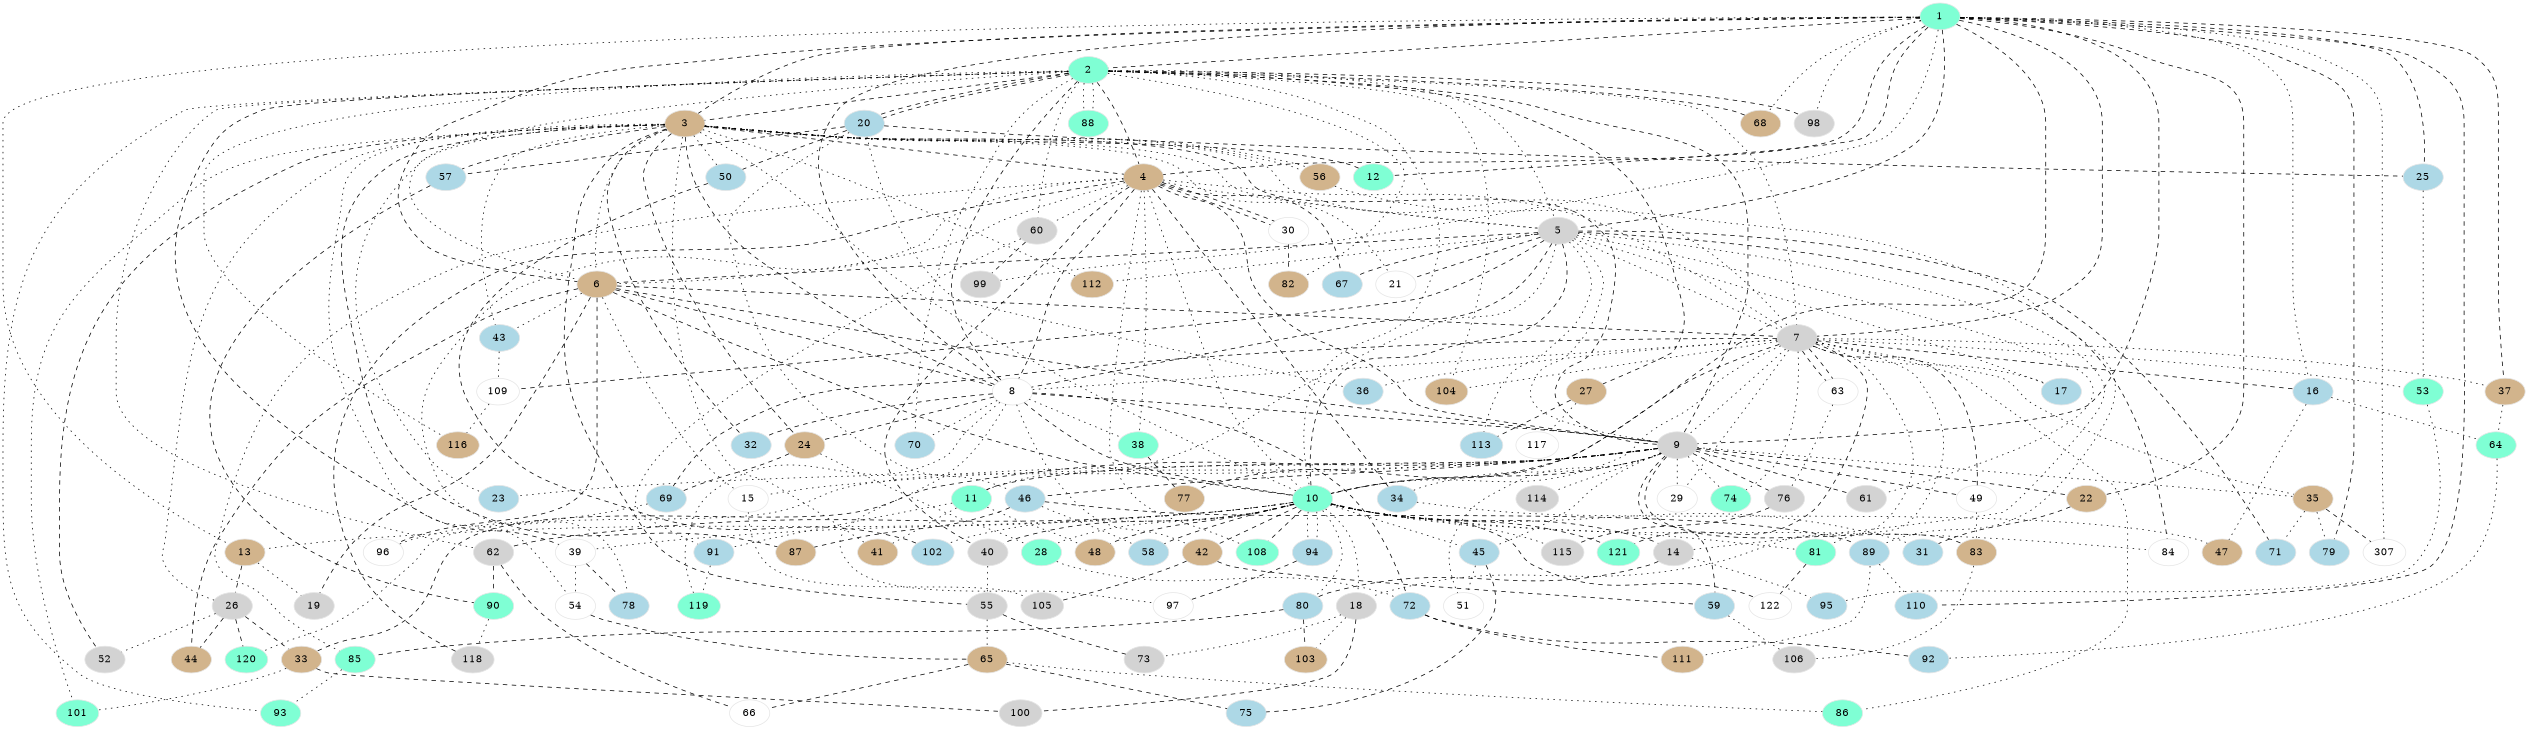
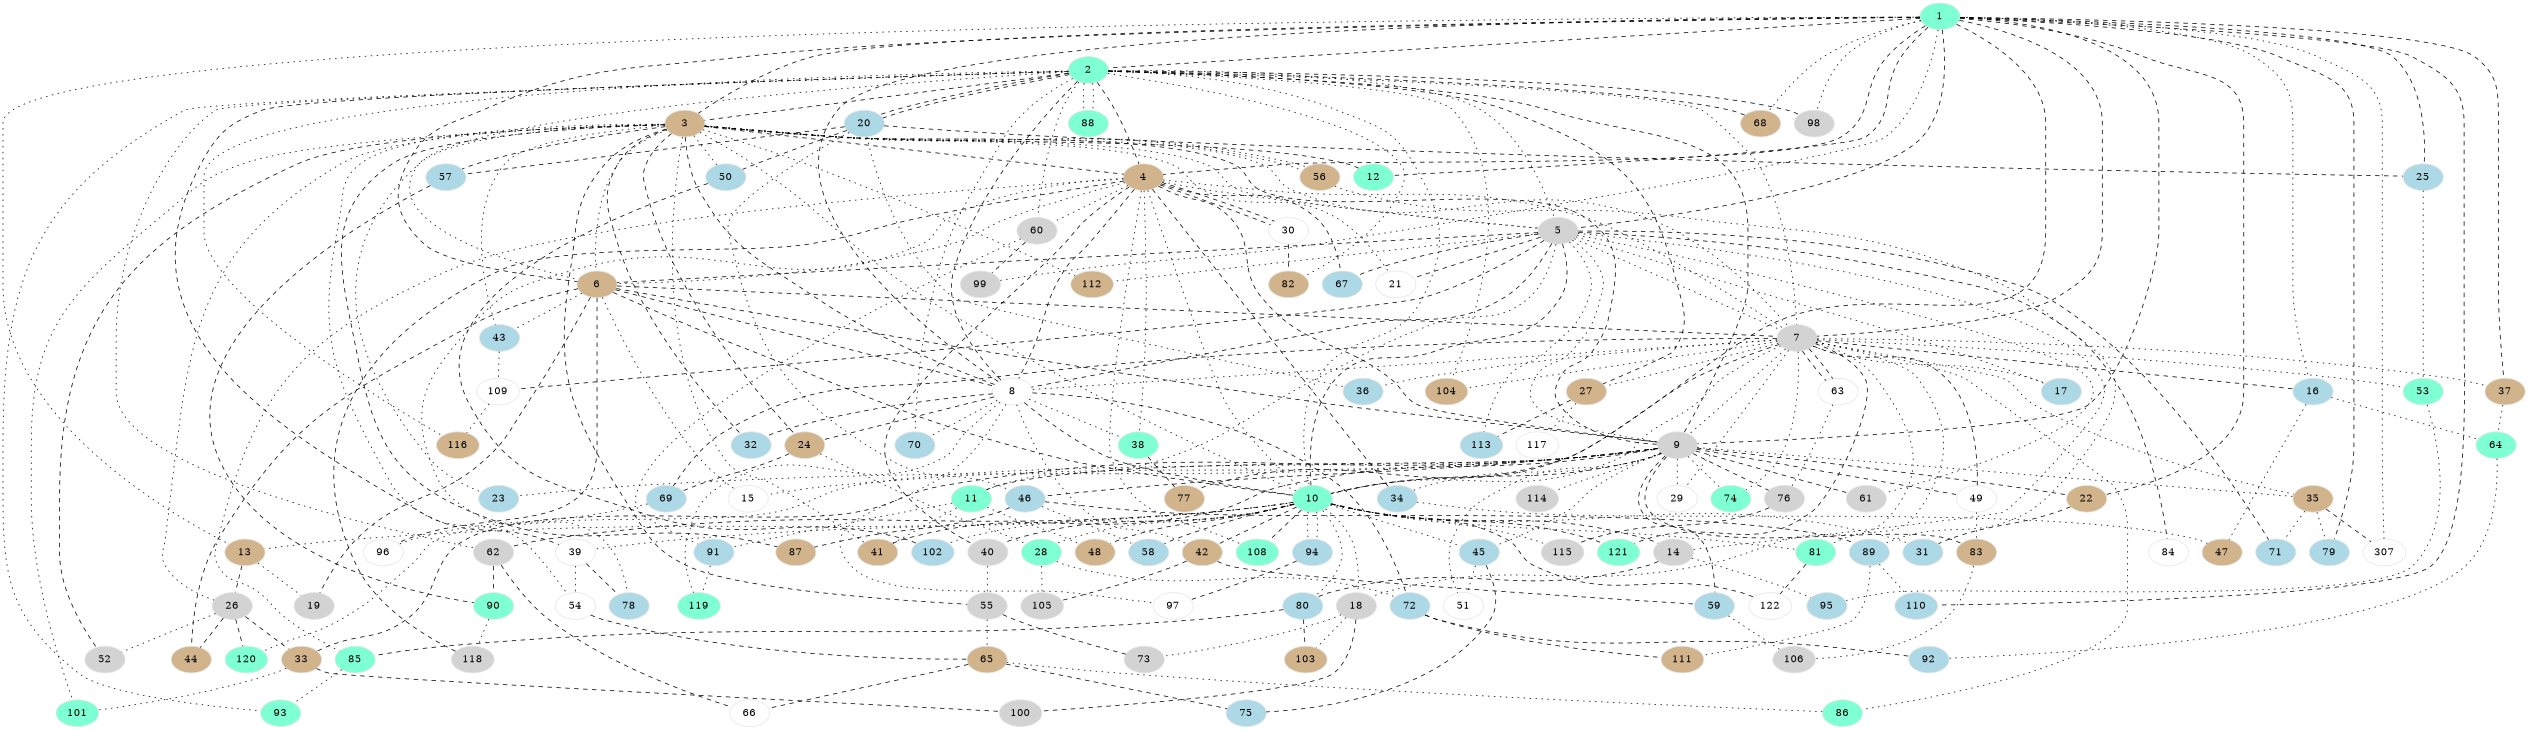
edge "7" -- "27": added
edge "8" -- "9": now "41" -- "9"
edge "10" -- "84": removed
edge "15" -- "105": now "28" -- "105"
